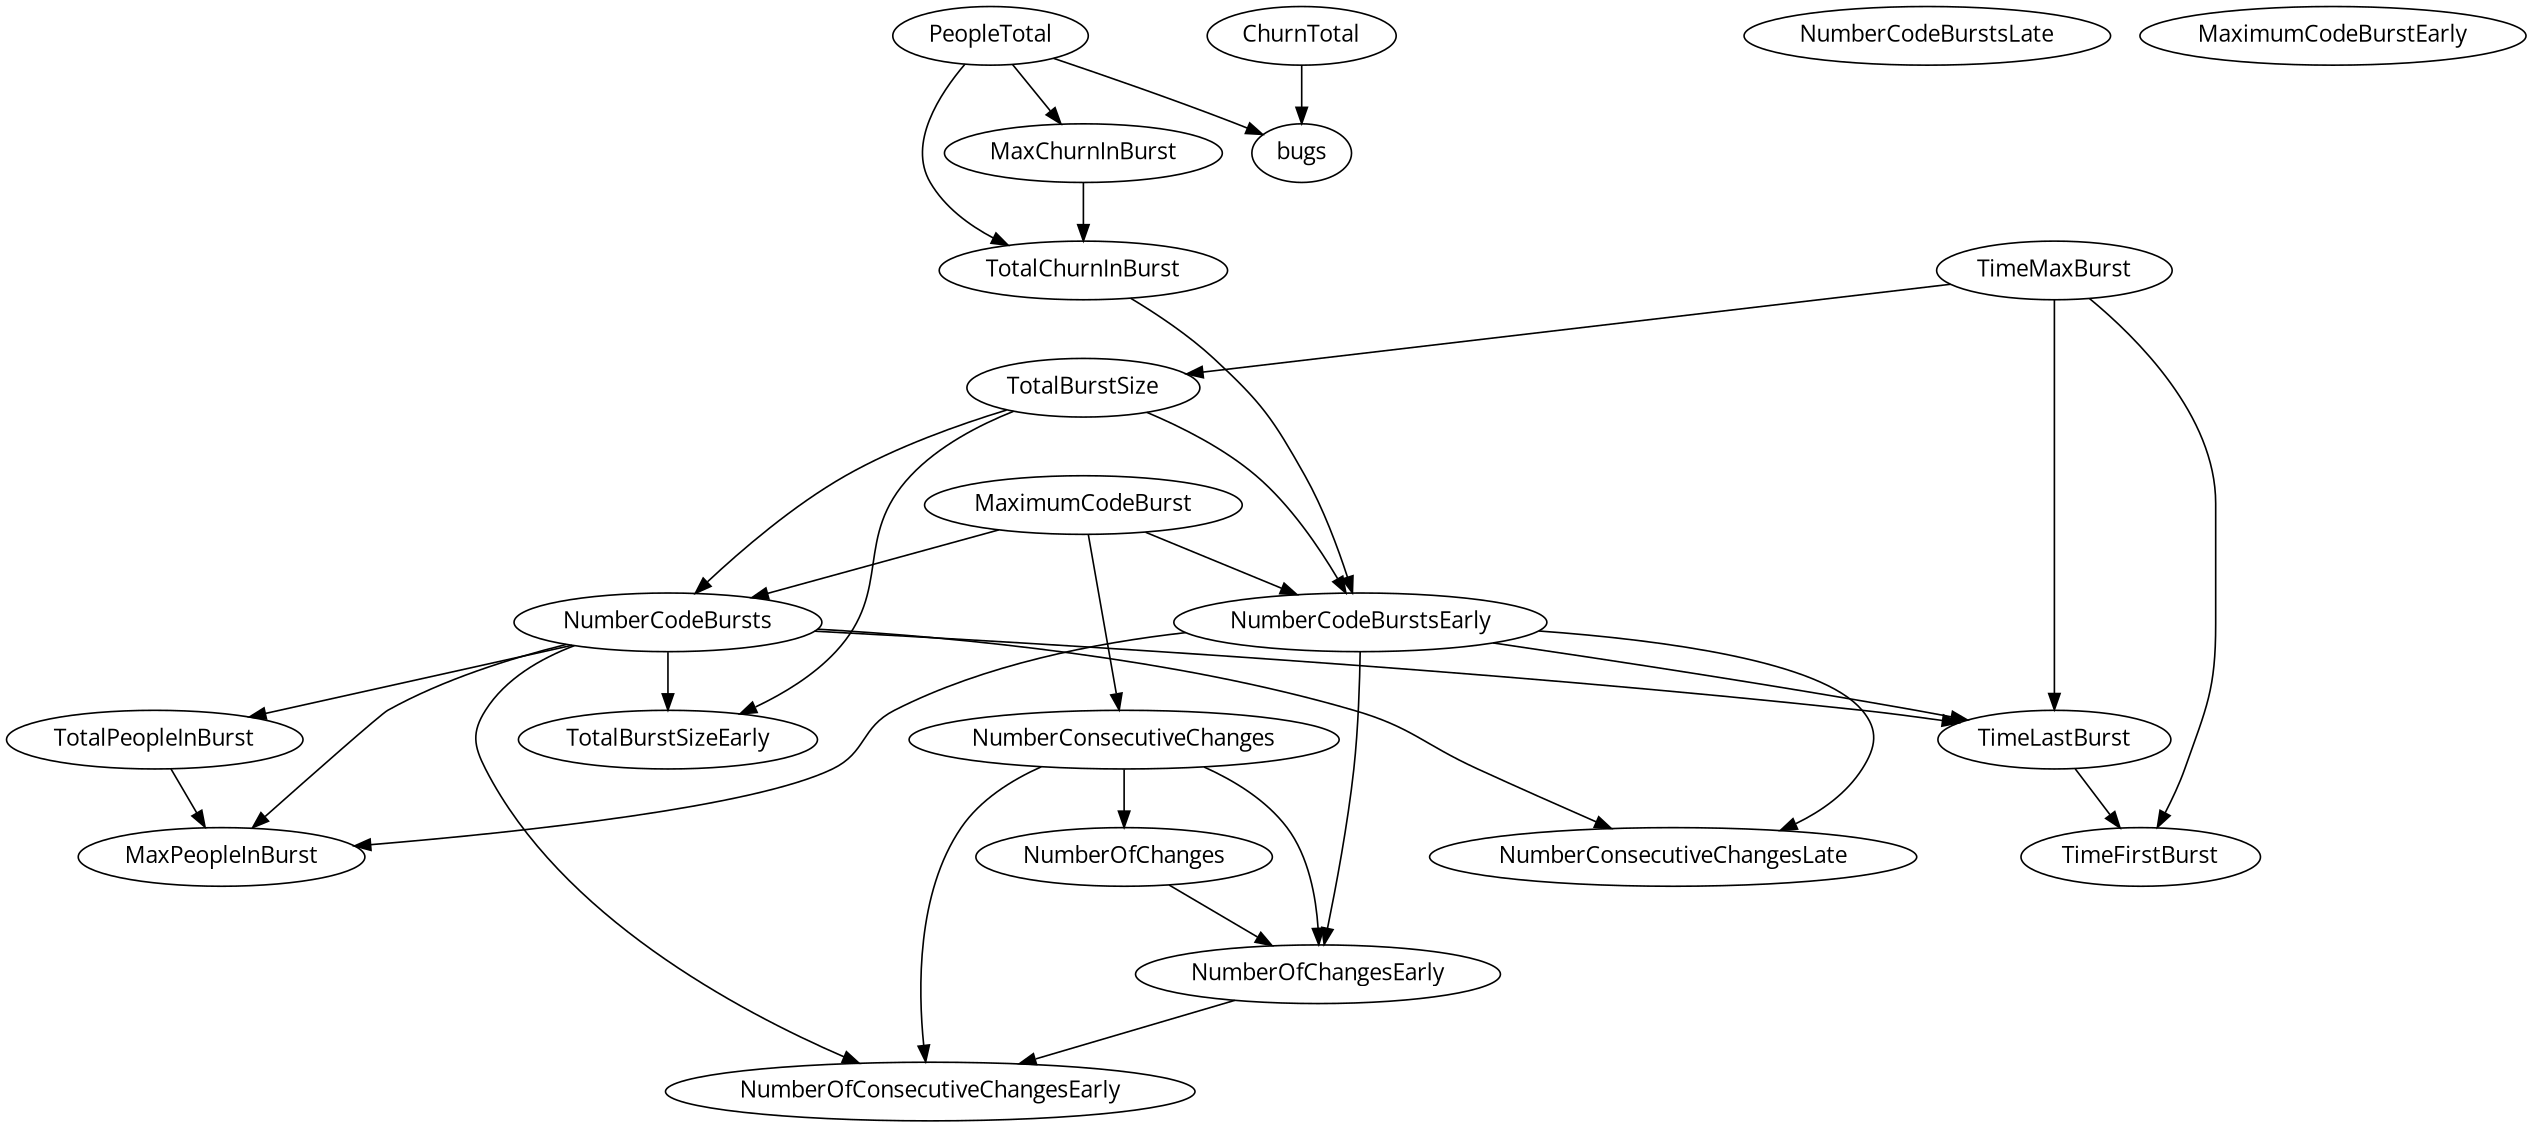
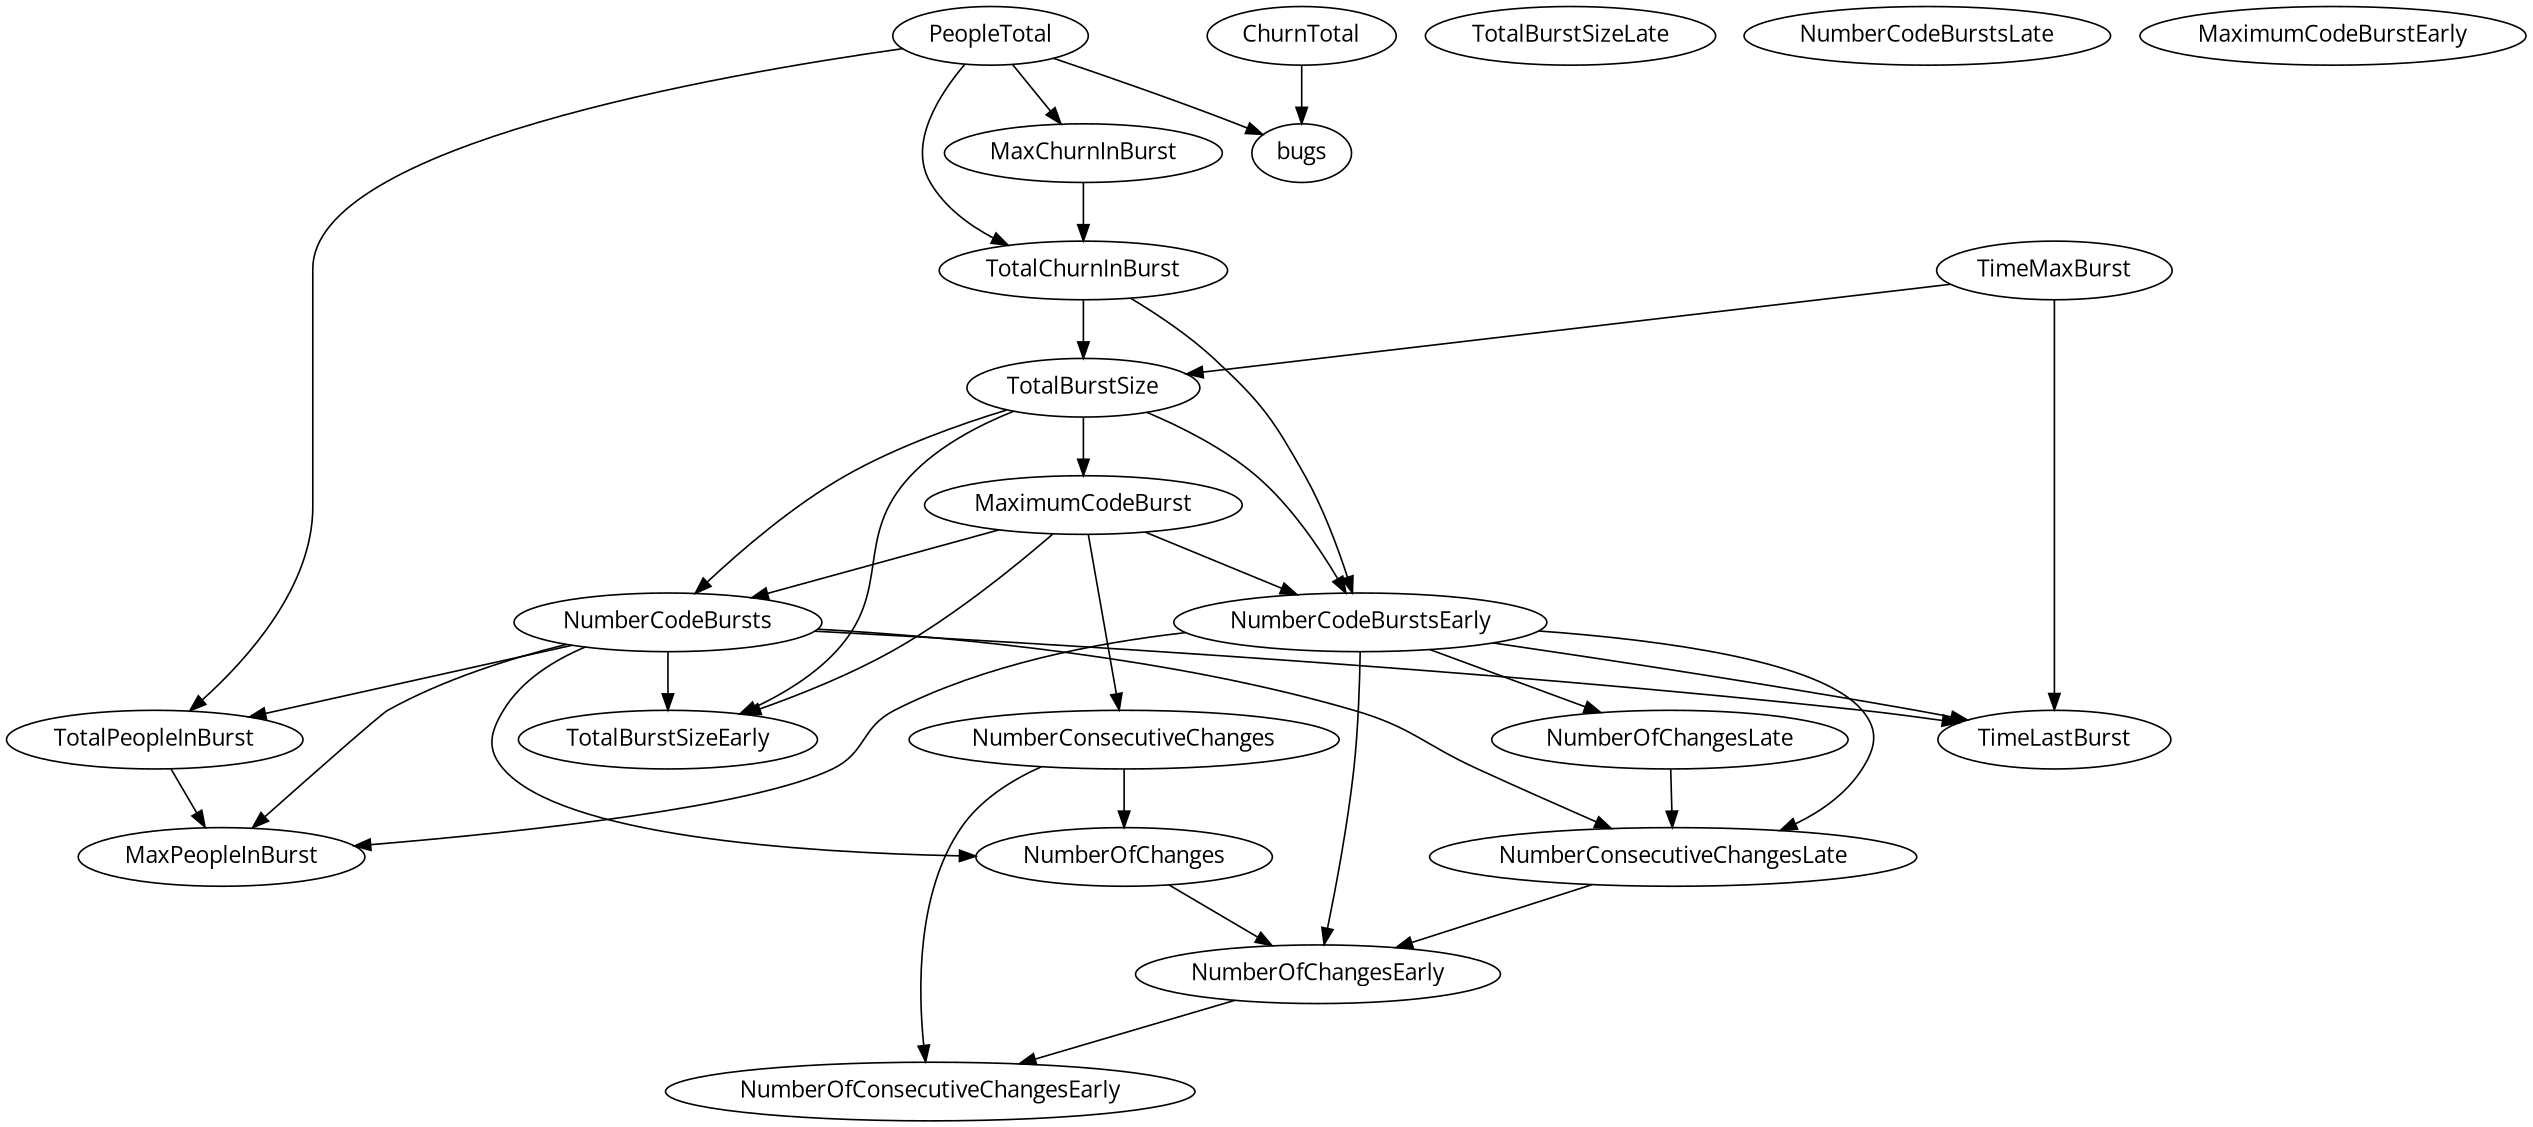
node "TotalBurstSizeLate": added
edge "PeopleTotal" -> "TotalPeopleInBurst": added
edge "TotalChurnInBurst" -> "TotalBurstSize": added
edge "TotalBurstSize" -> "MaximumCodeBurst": added
edge "MaximumCodeBurst" -> "TotalBurstSizeEarly": added
node "NumberOfChangesLate": added
edge "NumberConsecutiveChanges" -> "NumberOfChangesEarly": now "NumberConsecutiveChangesLate" -> "NumberOfChangesEarly"
node "TimeFirstBurst": removed
edge "NumberCodeBursts" -> "NumberOfConsecutiveChangesEarly": now "NumberCodeBursts" -> "NumberOfChanges"
